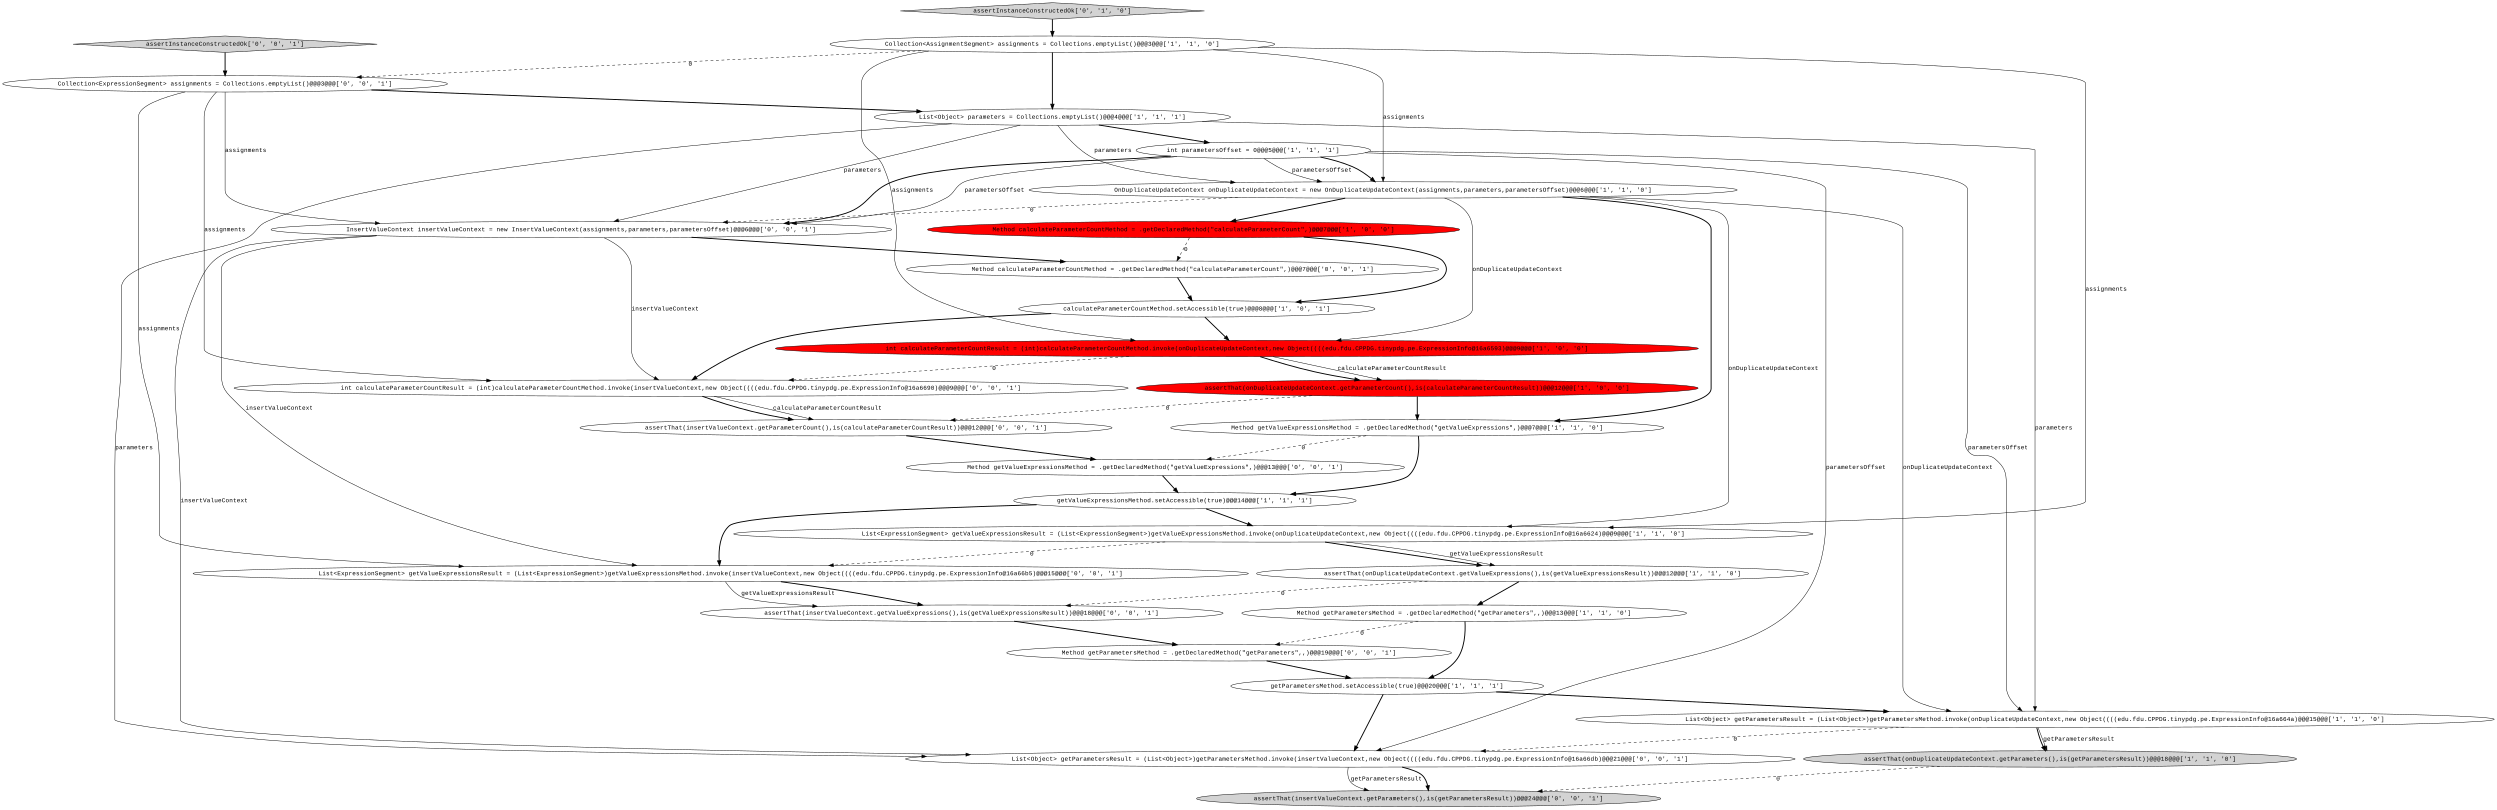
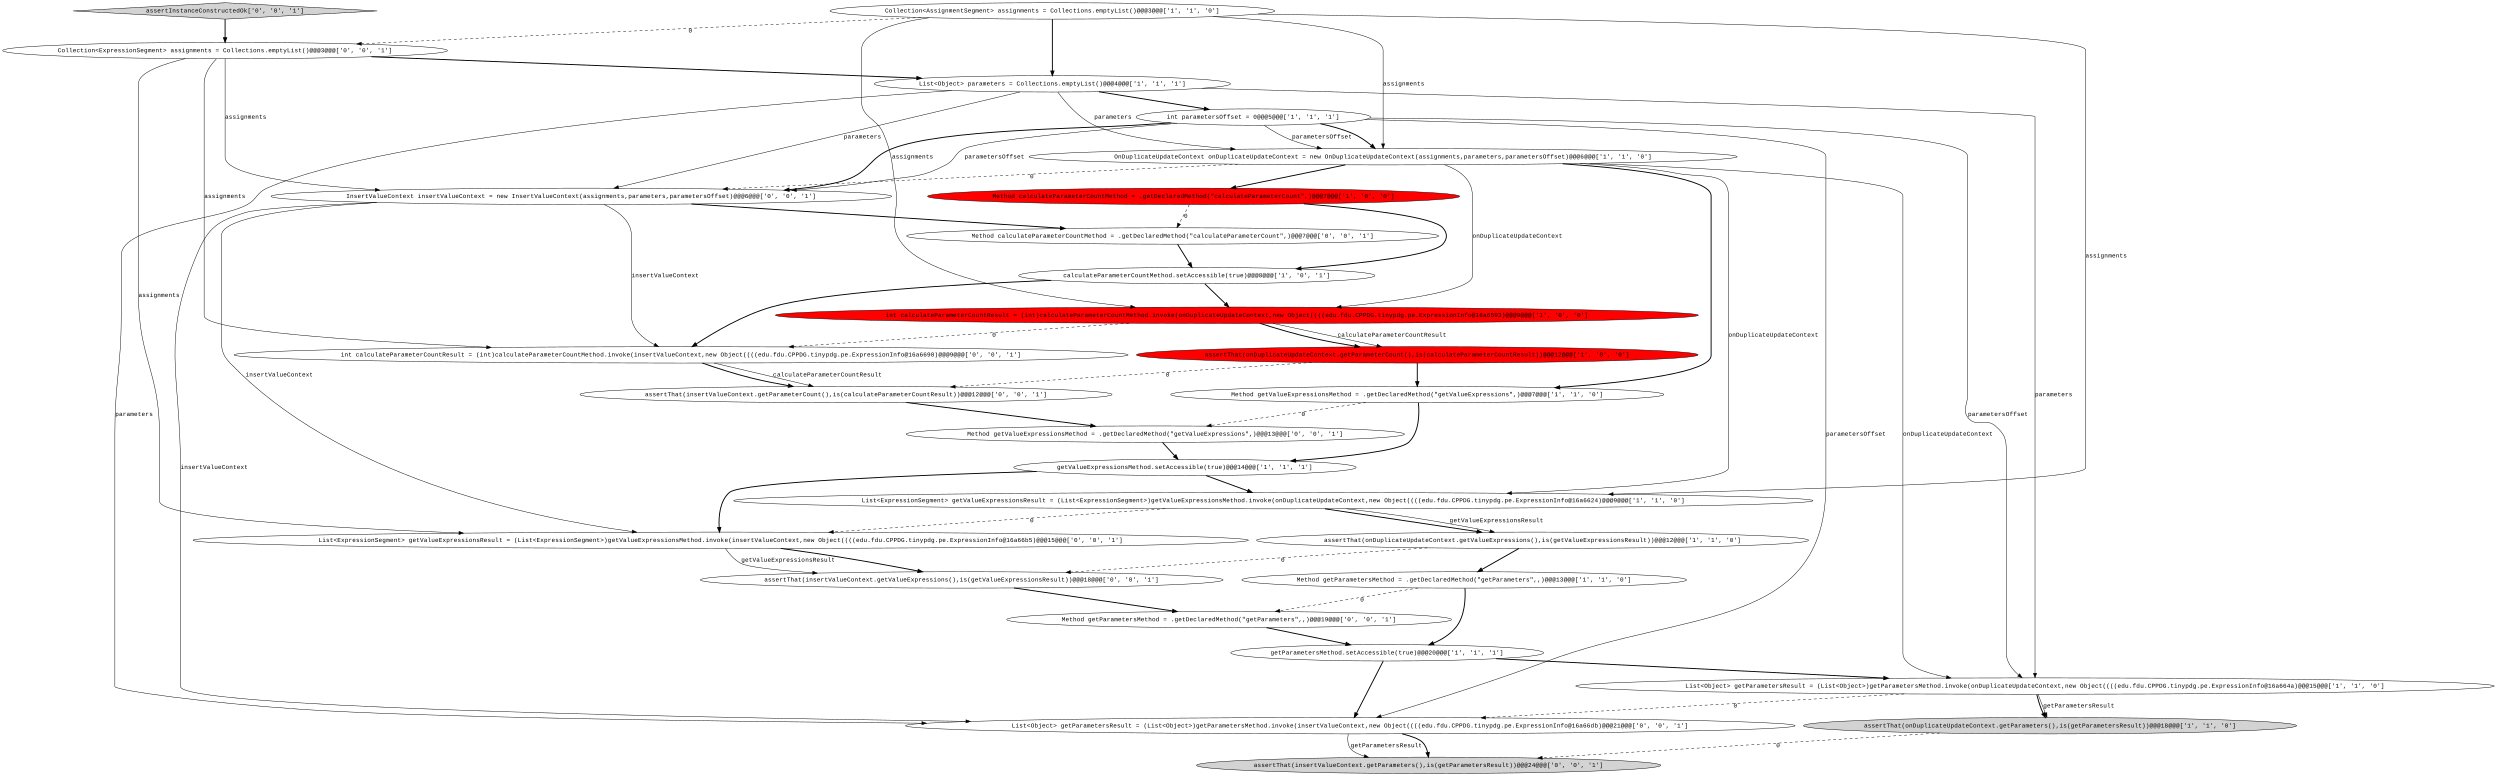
node "assertInstanceConstructedOk['0', '1', '0']": removed
